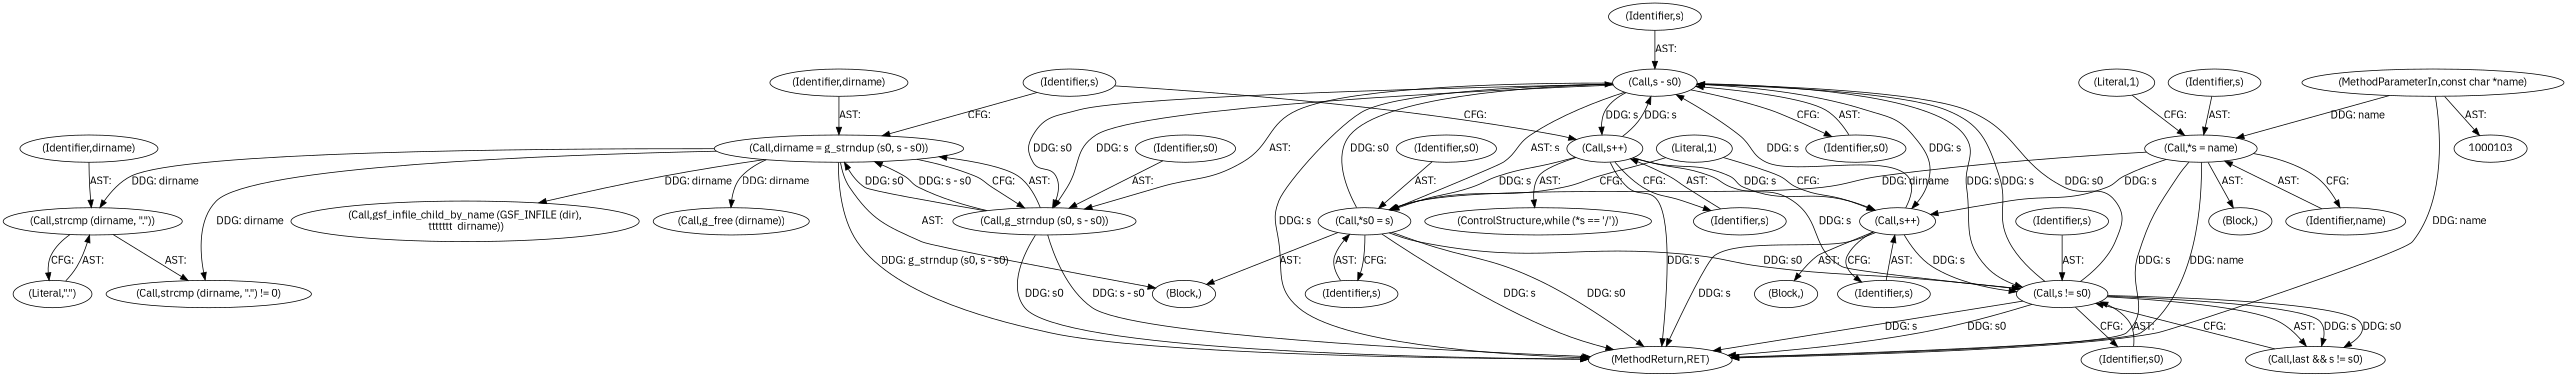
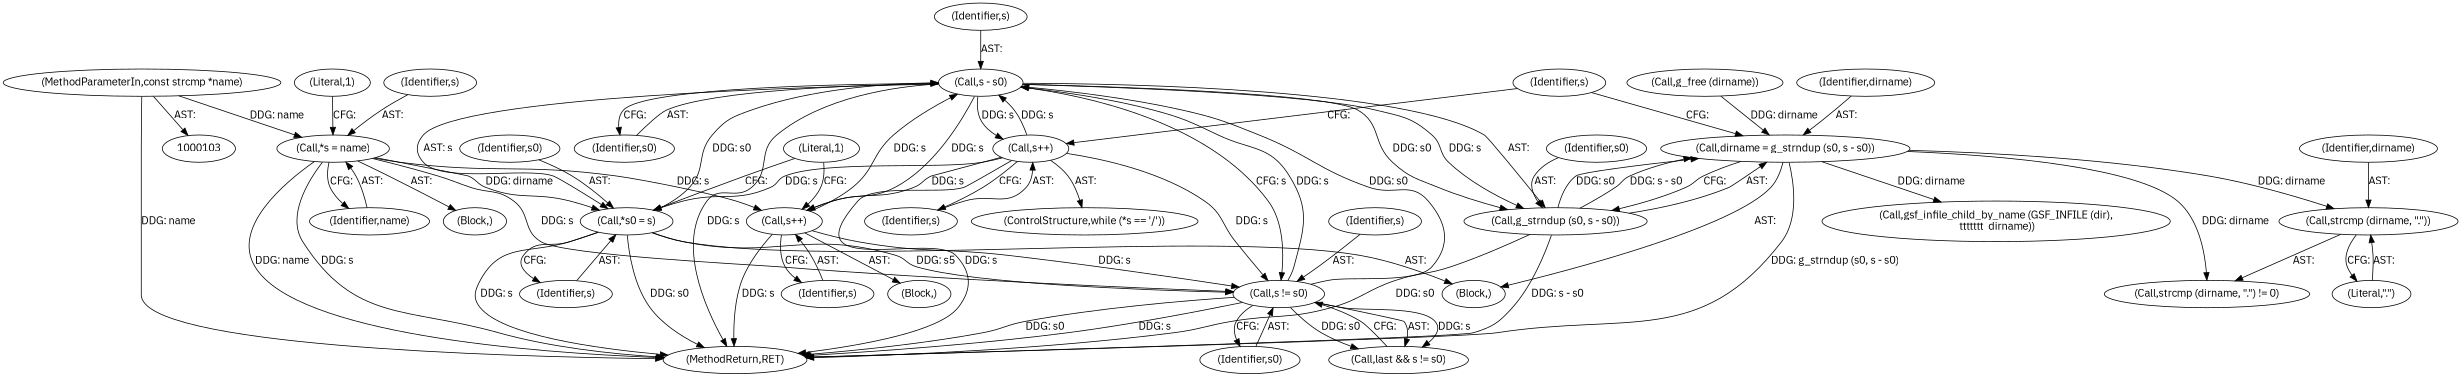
node "(MethodParameterIn,const char *name)": label "(MethodParameterIn,const char *name)" -> "(MethodParameterIn,const strcmp *name)"
edge "(Call,dirname = g_strndup (s0, s - s0))" -> "(Call,g_free (dirname))": reversed
edge "(Call,s - s0)" -> "(Call,s != s0)": label "DDG: s" -> "CFG: s"
edge "(Call,*s0 = s)" -> "(Call,s != s0)": label "DDG: s0" -> "DDG: s5"
edge "(Call,*s = name)" -> "(Call,s != s0)": added, label "DDG: s"
